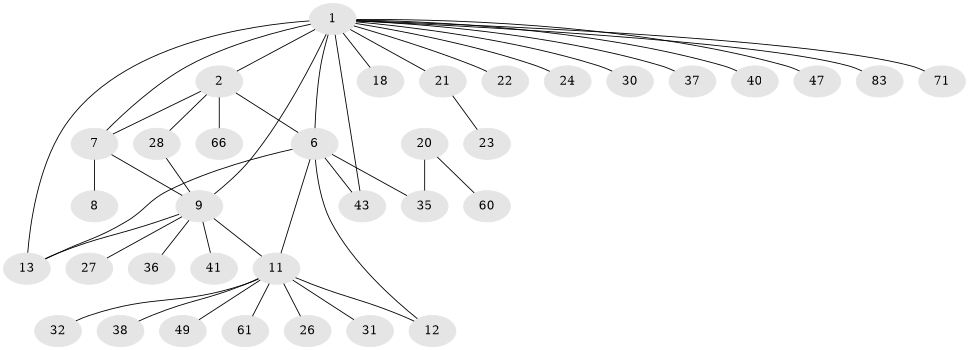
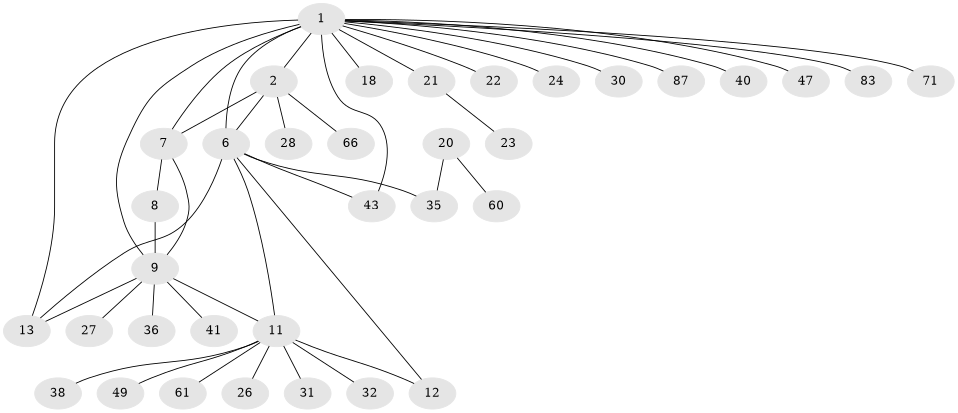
node "37": label "37" -> "87"
edge "28" -- "9": now "8" -- "9"
